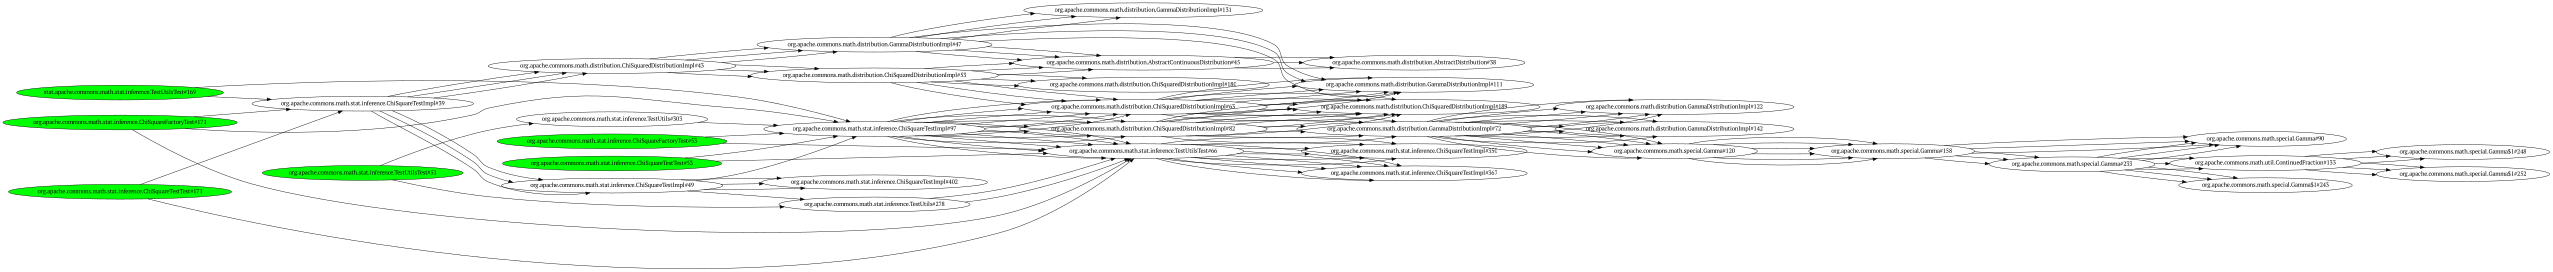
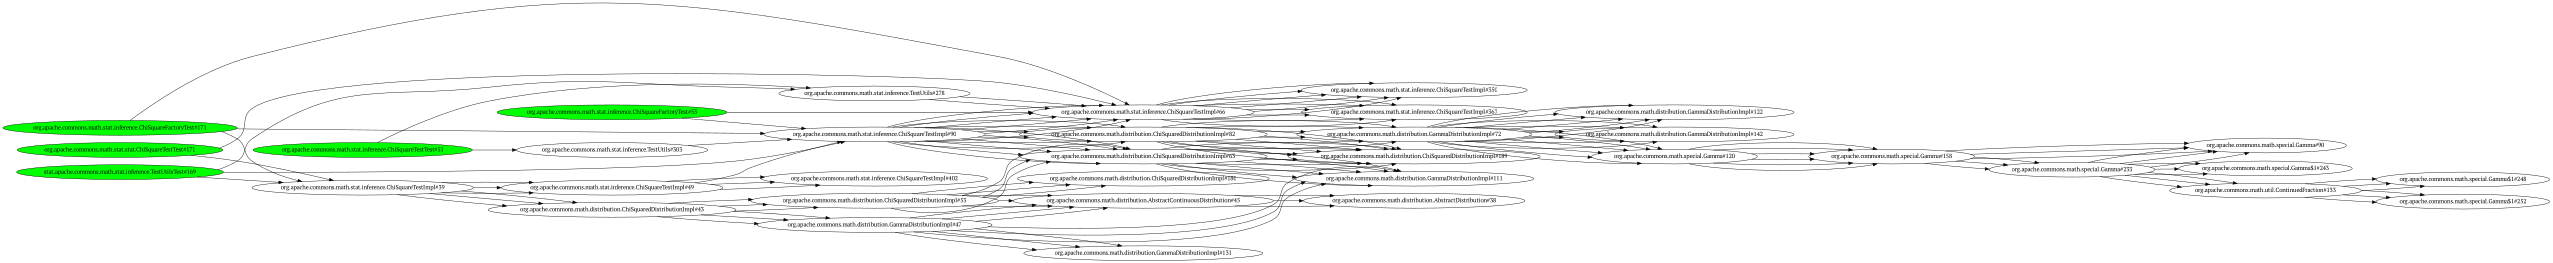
node "org.apache.commons.math.stat.inference.ChiSquareTestImpl#97": label "org.apache.commons.math.stat.inference.ChiSquareTestImpl#97" -> "org.apache.commons.math.stat.inference.ChiSquareTestImpl#90"
node "org.apache.commons.math.stat.inference.TestUtilsTest#66": label "org.apache.commons.math.stat.inference.TestUtilsTest#66" -> "org.apache.commons.math.stat.inference.ChiSquareTestImpl#66"
node "org.apache.commons.math.stat.inference.ChiSquareTestTest#53": removed
node "org.apache.commons.math.stat.inference.TestUtilsTest#51": label "org.apache.commons.math.stat.inference.TestUtilsTest#51" -> "org.apache.commons.math.stat.inference.ChiSquareTestTest#51"
node "org.apache.commons.math.stat.inference.ChiSquareTestTest#171": label "org.apache.commons.math.stat.inference.ChiSquareTestTest#171" -> "org.apache.commons.math.stat.stat.ChiSquareTestTest#171"
edge "org.apache.commons.math.stat.inference.ChiSquareTestImpl#49" -> "org.apache.commons.math.stat.inference.TestUtils#278": now "stat.apache.commons.math.stat.inference.TestUtilsTest#169" -> "org.apache.commons.math.stat.inference.TestUtils#278"
